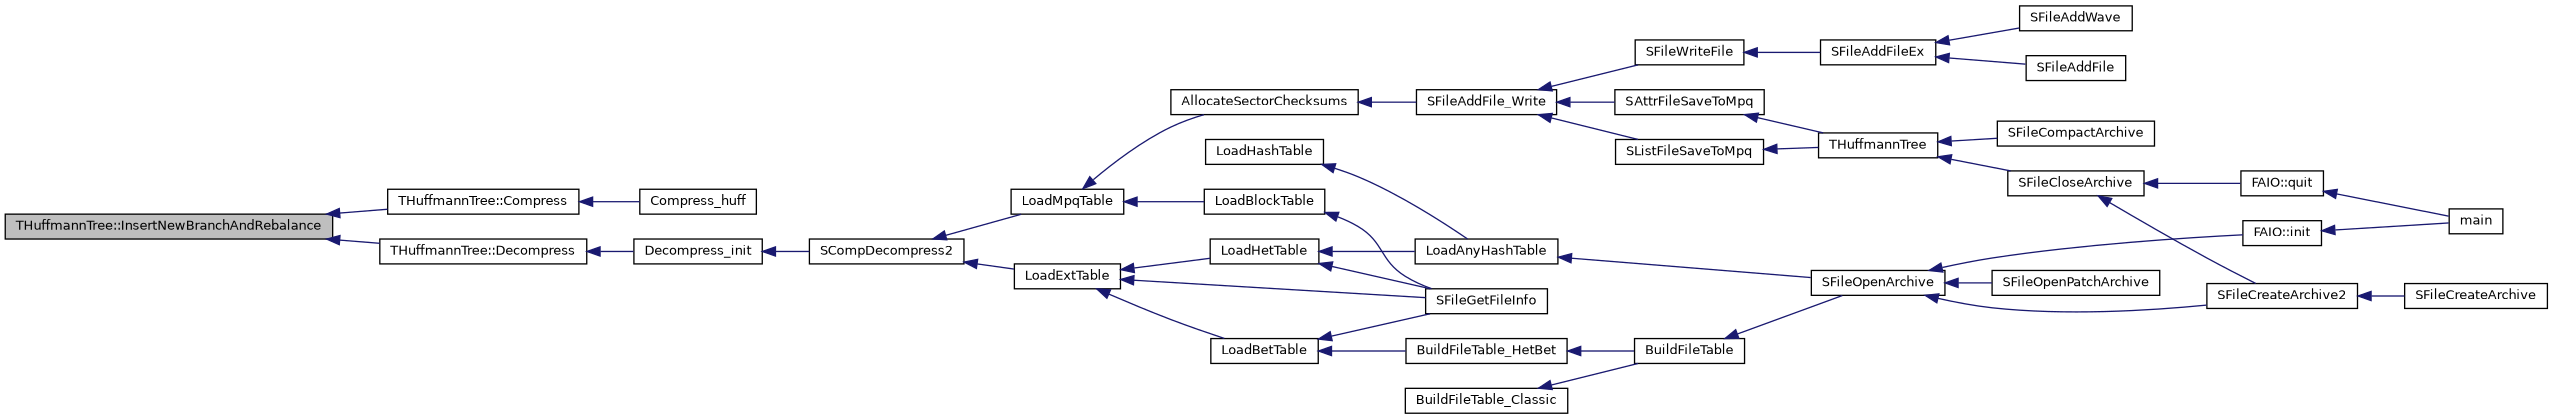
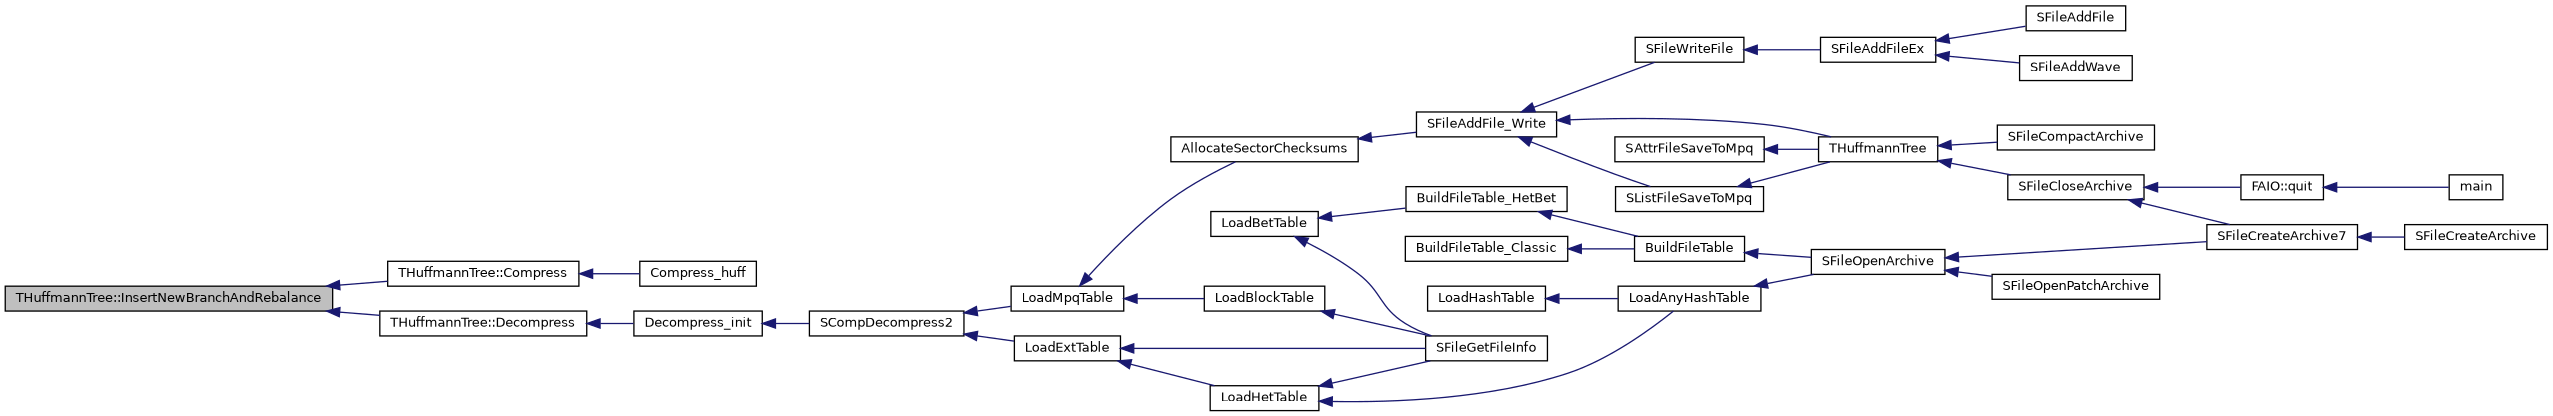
edge "SAttrFileSaveToMpq" -> "SFileAddFile_Write": now "THuffmannTree" -> "SFileAddFile_Write"
node "FAIO::init": removed
node "SFileCreateArchive2": label "SFileCreateArchive2" -> "SFileCreateArchive7"
edge "LoadBetTable" -> "LoadExtTable": removed
